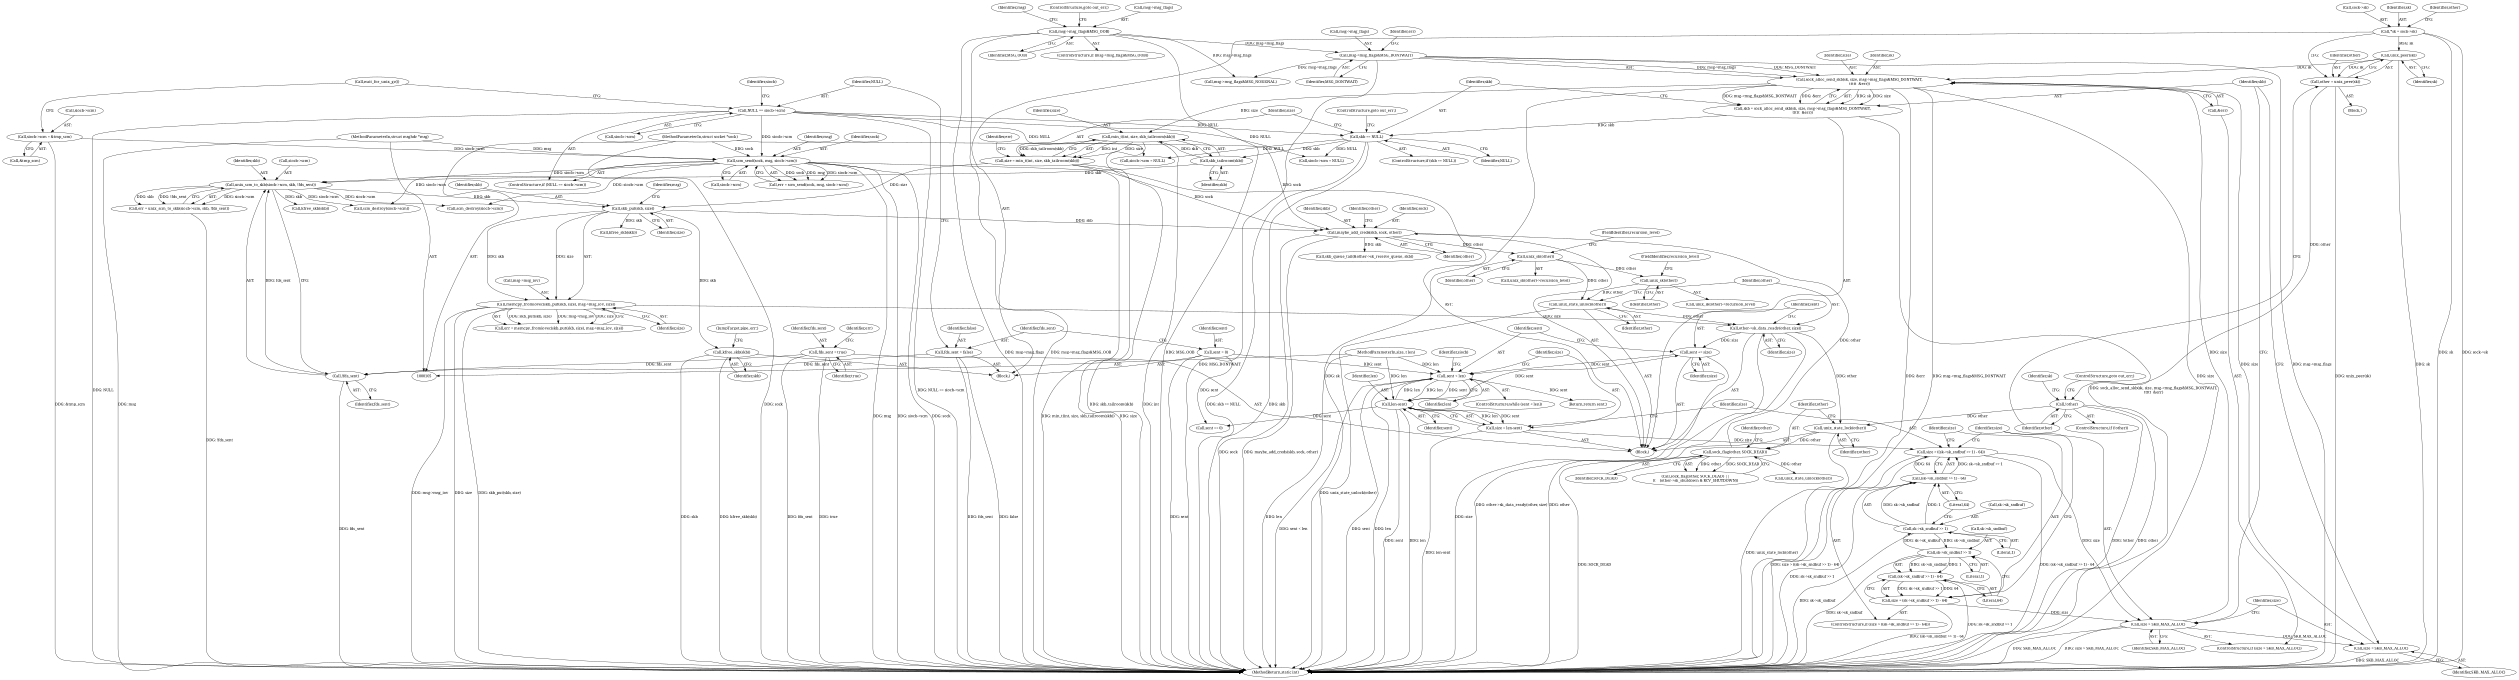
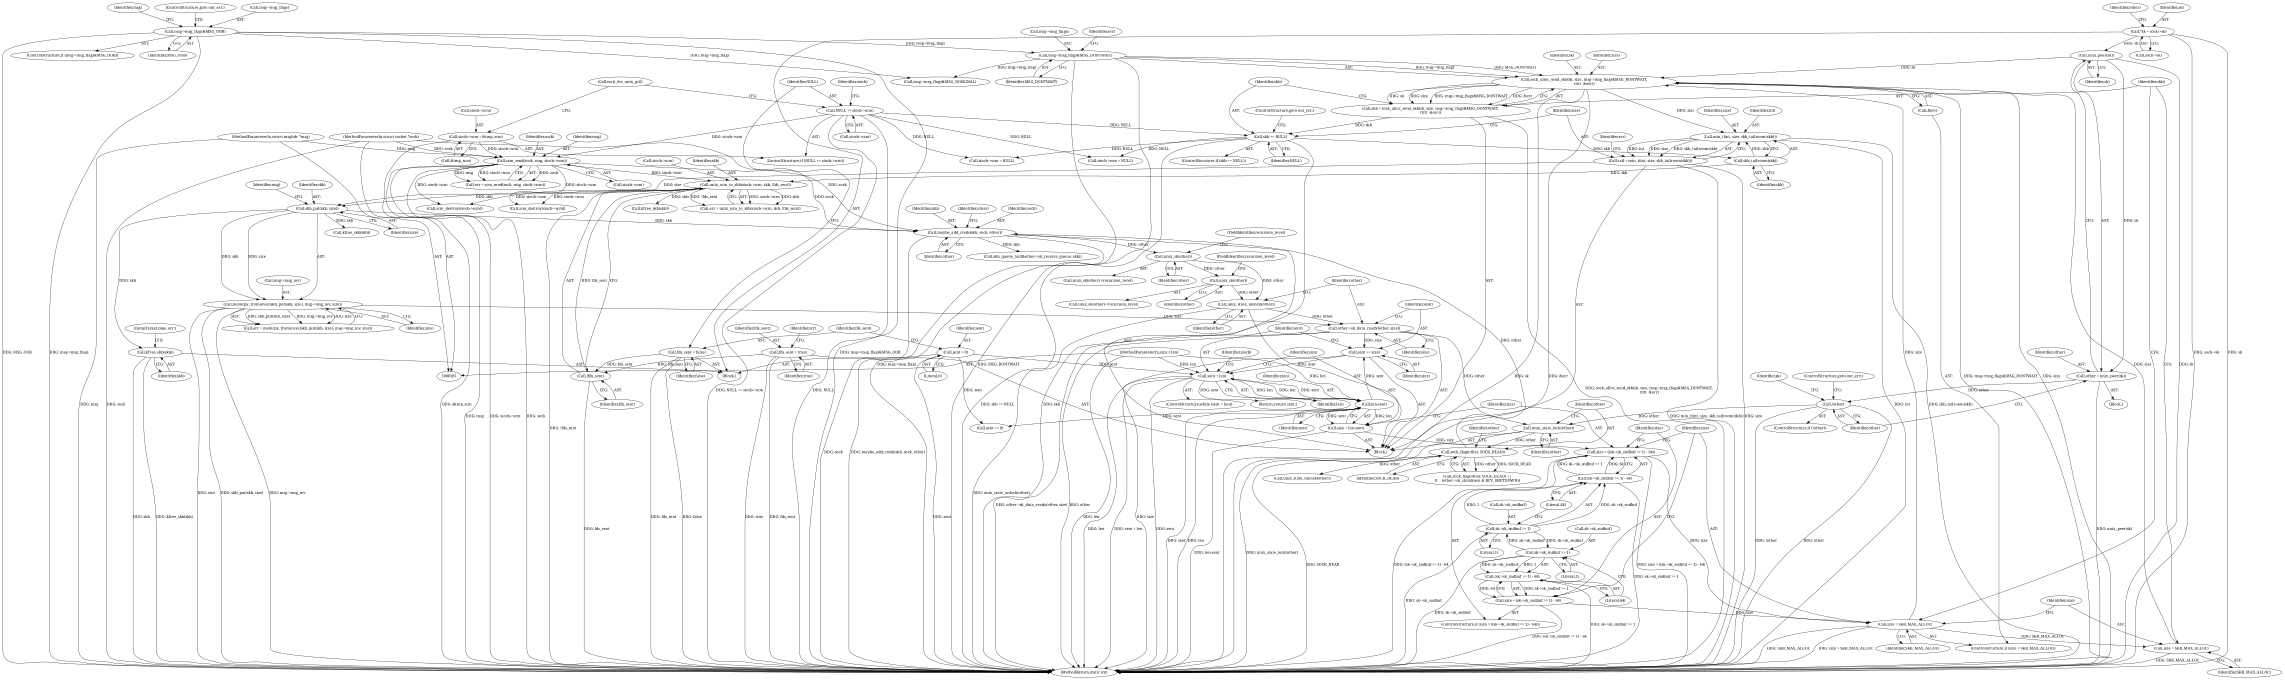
edge "(Call,*sk = sock->sk)" -> "(Call,other = unix_peer(sk))": now "(Call,*sk = sock->sk)" -> "(Call,sock->sk)"
edge "(Call,*sk = sock->sk)" -> "(Call,unix_peer(sk))": label "MSG: sk" -> "DDG: sk"
node "(Identifier,int)": added
node "(Call,size = min_t(int, size, skb_tailroom(skb)))": label "(Call,size = min_t(int, size, skb_tailroom(skb)))" -> "(Call,tail = min_t(int, size, skb_tailroom(skb)))"
edge "(Call,scm_send(sock, msg, siocb->scm))" -> "(ControlStructure,if (NULL == siocb->scm))": now "(Call,siocb->scm = &tmp_scm)" -> "(ControlStructure,if (NULL == siocb->scm))"
edge "(Call,fds_sent = false)" -> "(Identifier,false)": added, label "CFG:"
node "(Literal,0)": added
edge "(Call,err = unix_scm_to_skb(siocb->scm, skb, !fds_sent))" -> "(MethodReturn,static int)": now "(Call,unix_scm_to_skb(siocb->scm, skb, !fds_sent))" -> "(MethodReturn,static int)"
